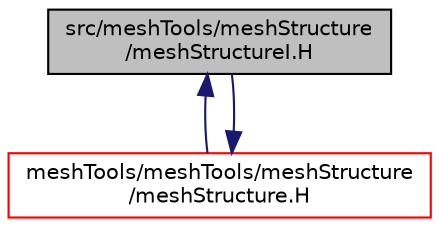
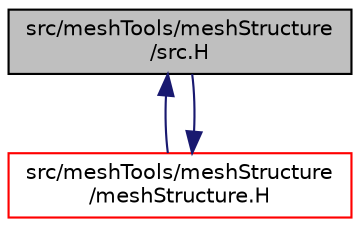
node "src/meshTools/meshStructure /meshStructureI.H": label "src/meshTools/meshStructure /meshStructureI.H" -> "src/meshTools/meshStructure /src.H"
node "meshTools/meshTools/meshStructure /meshStructure.H": label "meshTools/meshTools/meshStructure /meshStructure.H" -> "src/meshTools/meshStructure /meshStructure.H"
